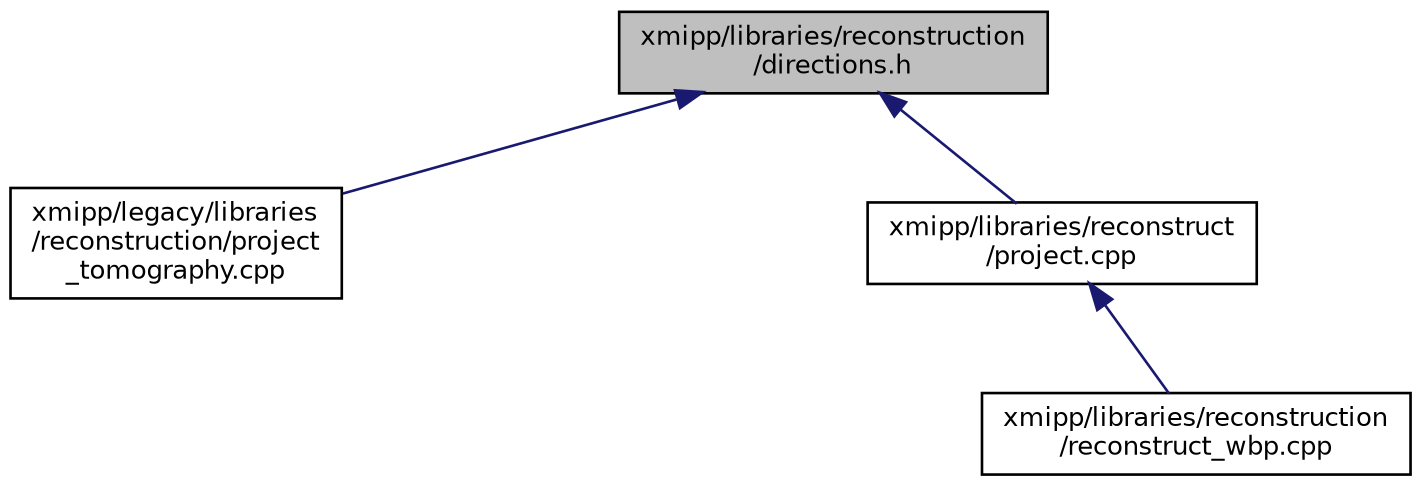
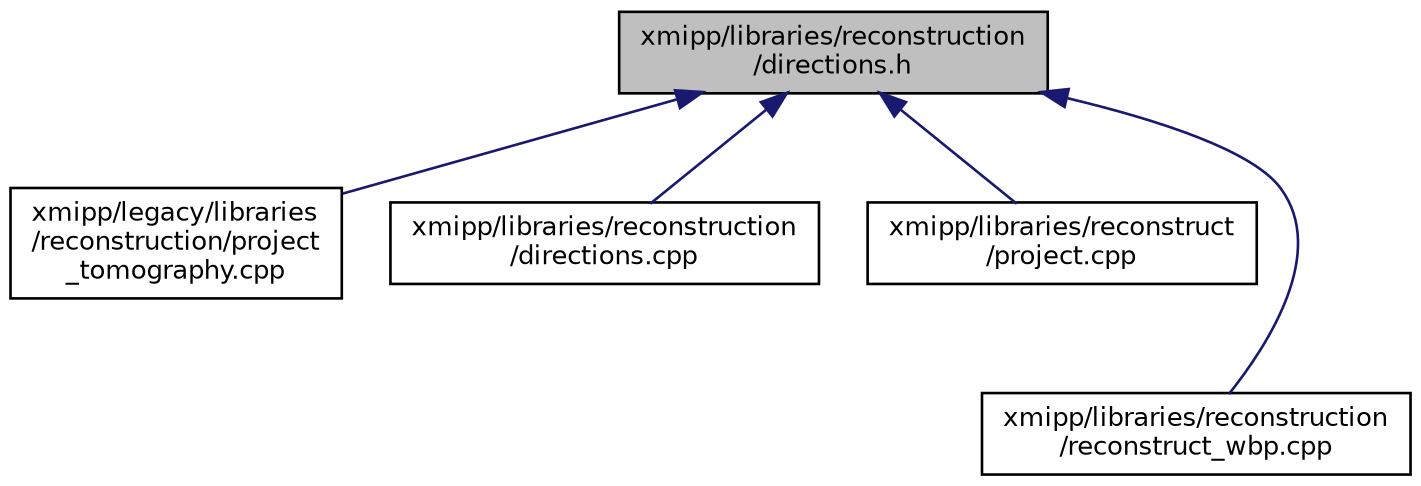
node "xmipp/libraries/reconstruction /directions.cpp": added
edge "xmipp/libraries/reconstruction /reconstruct_wbp.cpp" -> "xmipp/libraries/reconstruct /project.cpp": now "xmipp/libraries/reconstruction /reconstruct_wbp.cpp" -> "xmipp/libraries/reconstruction /directions.h"
